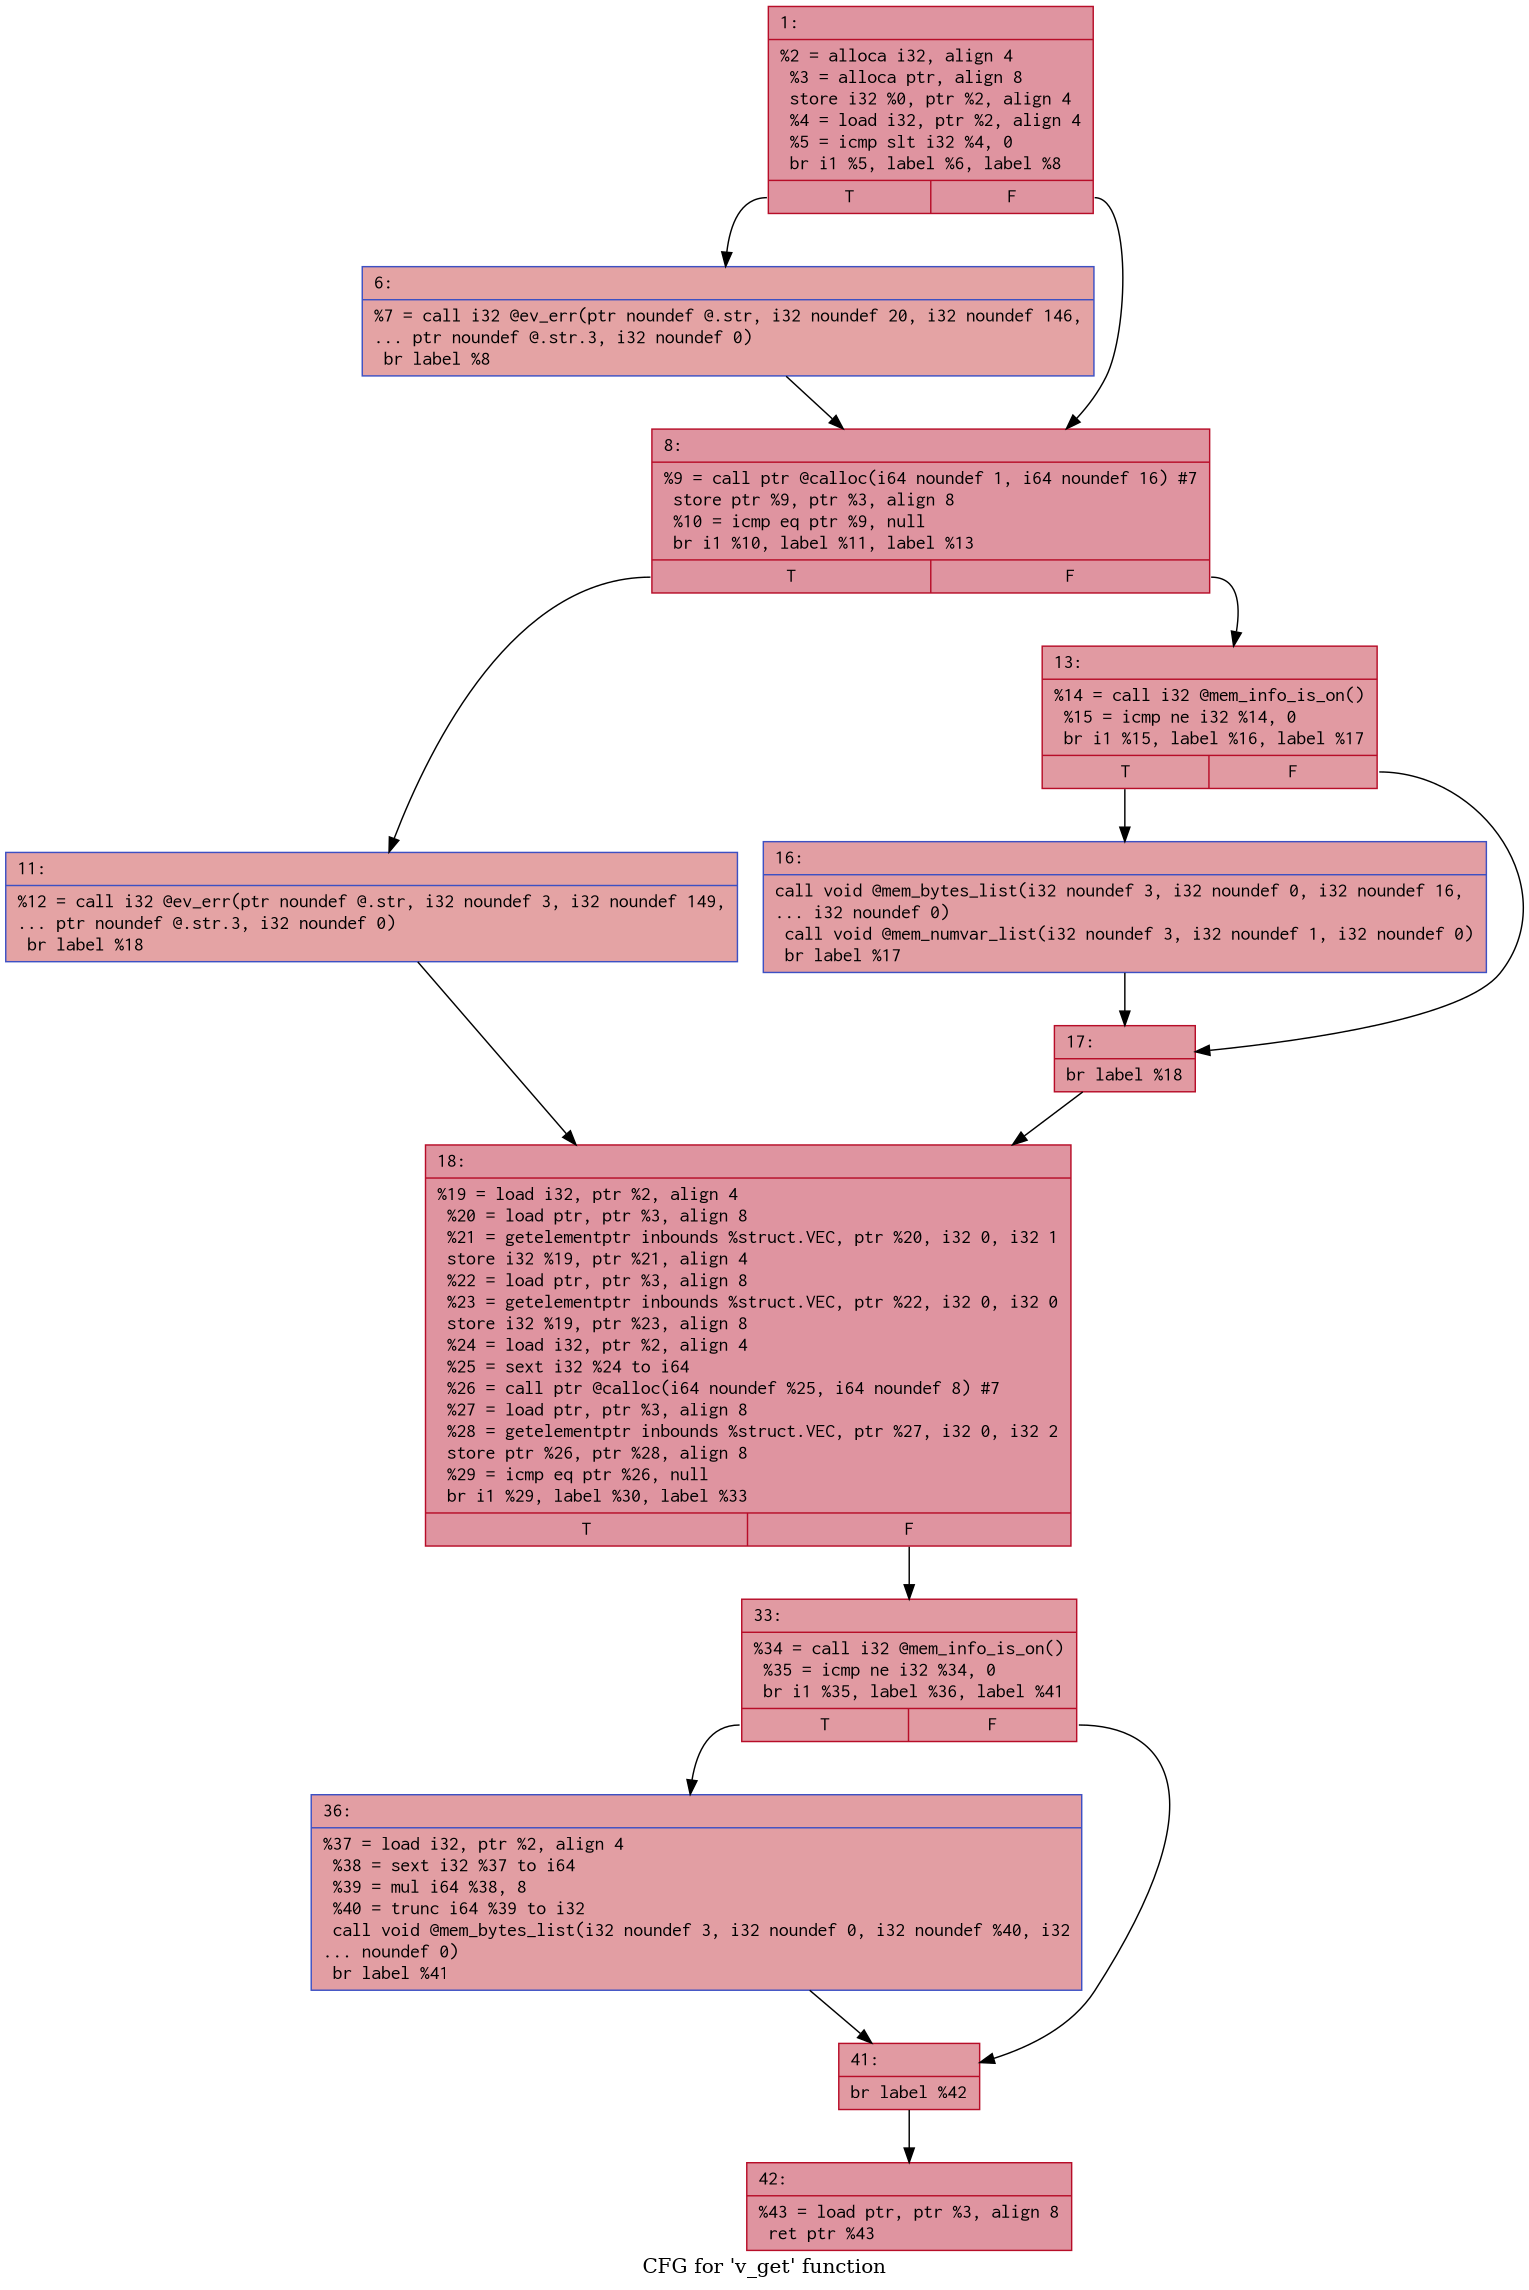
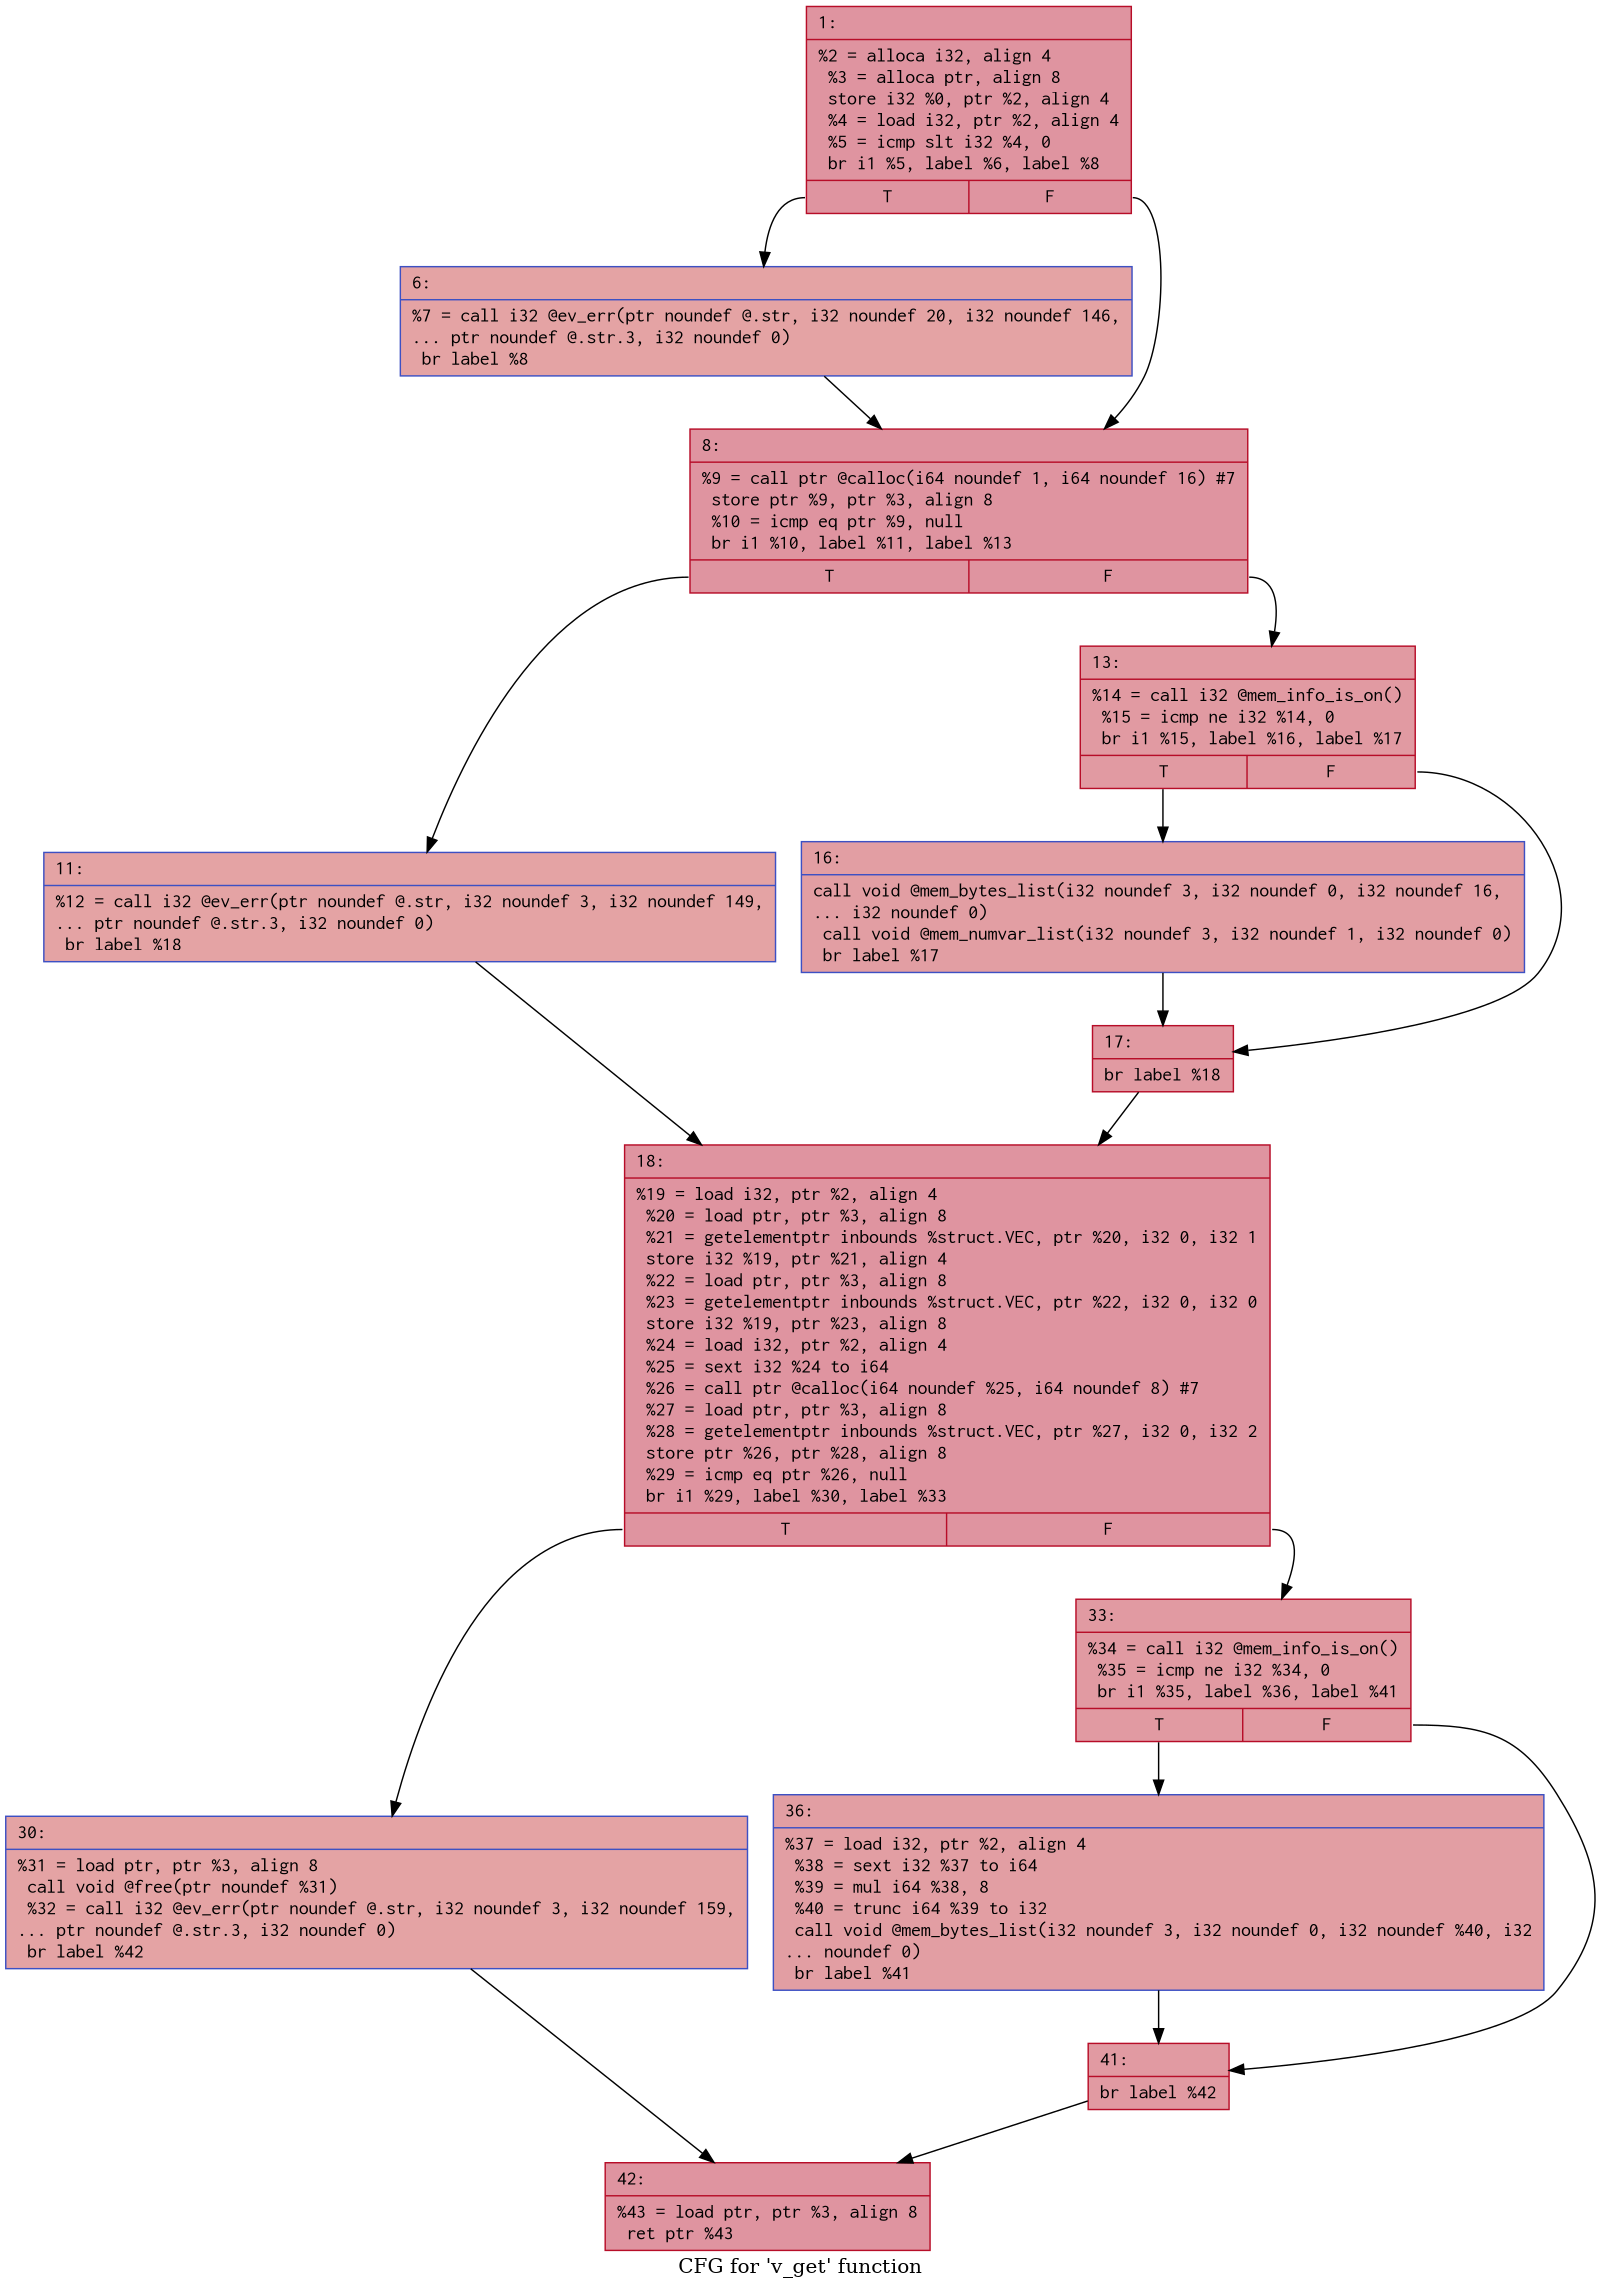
node "30:": added
